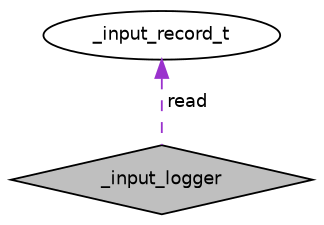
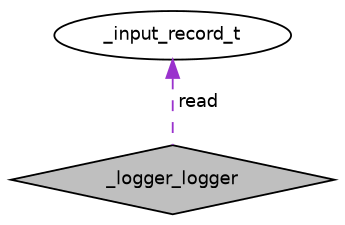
node "_input_logger": label "_input_logger" -> "_logger_logger"
